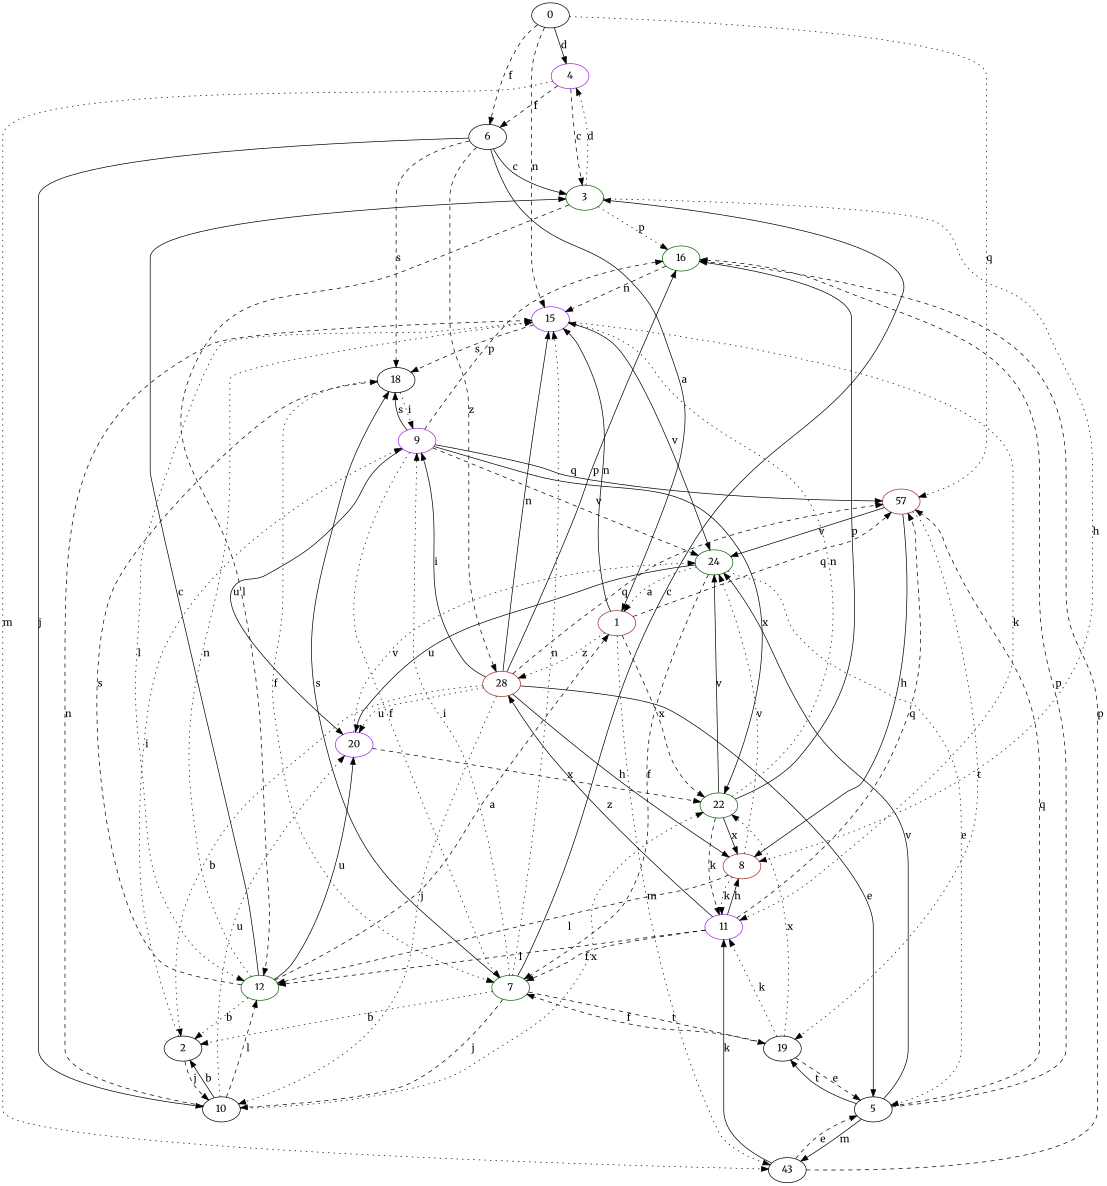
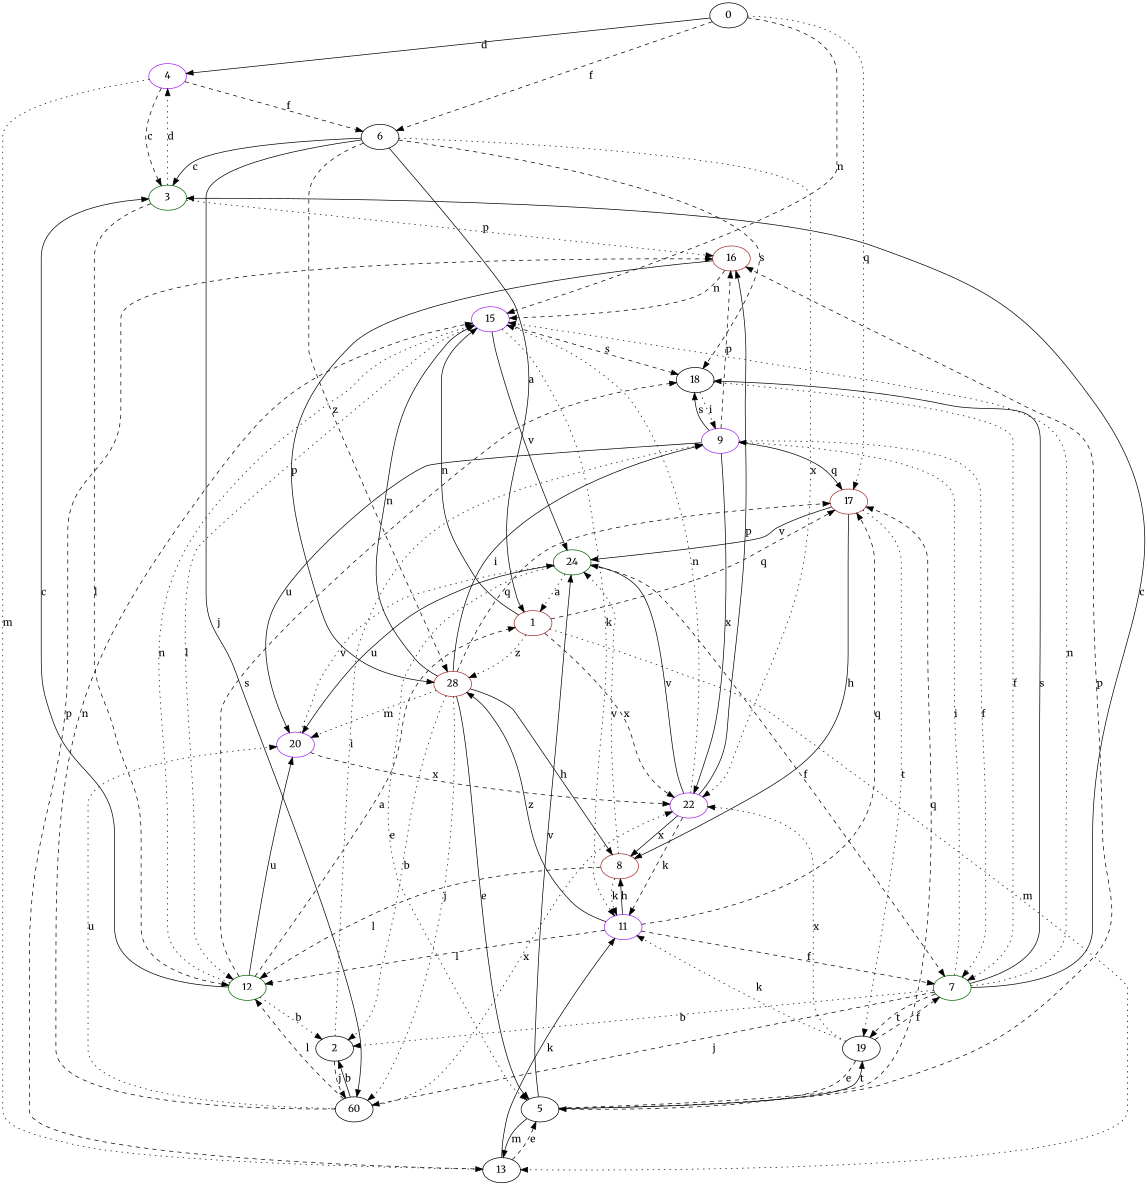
node "16": color darkgreen -> brown
edge "6" -> "22": added, label "x"
edge "3" -> "8": removed, label "h"
edge "28" -> "16": reversed
edge "9" -> "24": removed, label "v"
node "57": label "57" -> "17"
edge "28" -> "20": label "u" -> "m"
node "22": color darkgreen -> purple
node "10": label "10" -> "60"
node "43": label "43" -> "13"
